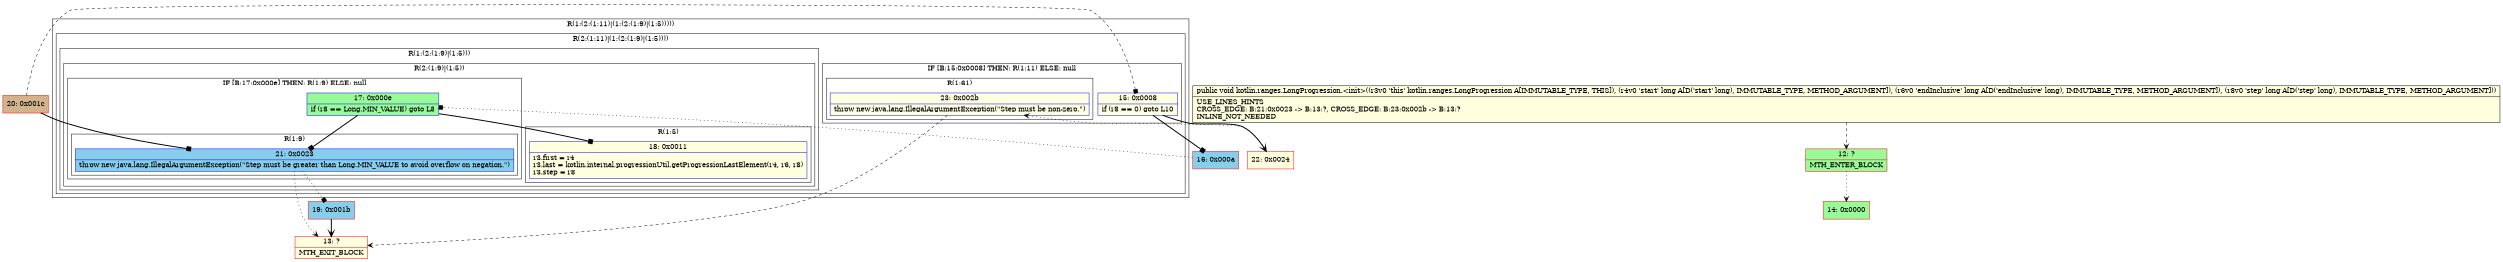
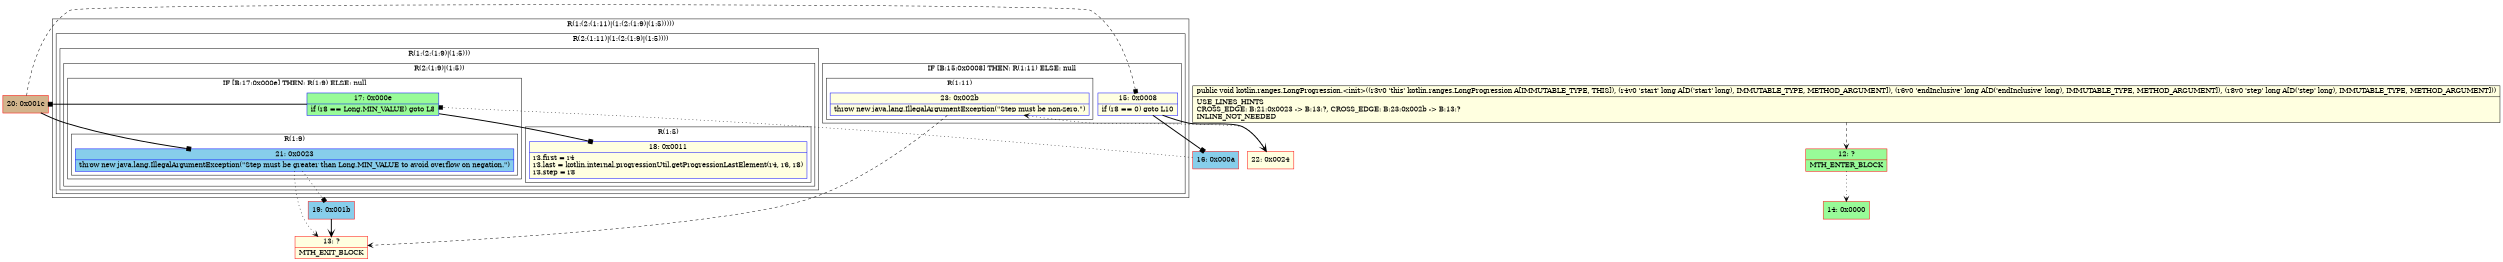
cluster "R(1:61)": label "R(1:61)" -> "R(1:11)"
edge "17: 0x000e" -> "21: 0x0023": now "17: 0x000e" -> "20: 0x001c"
